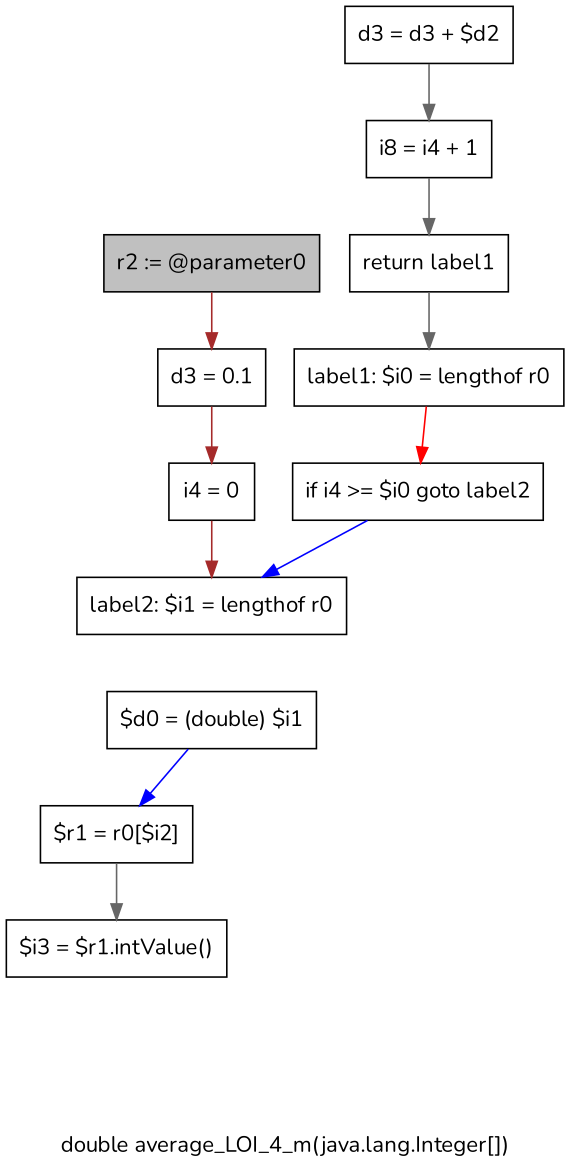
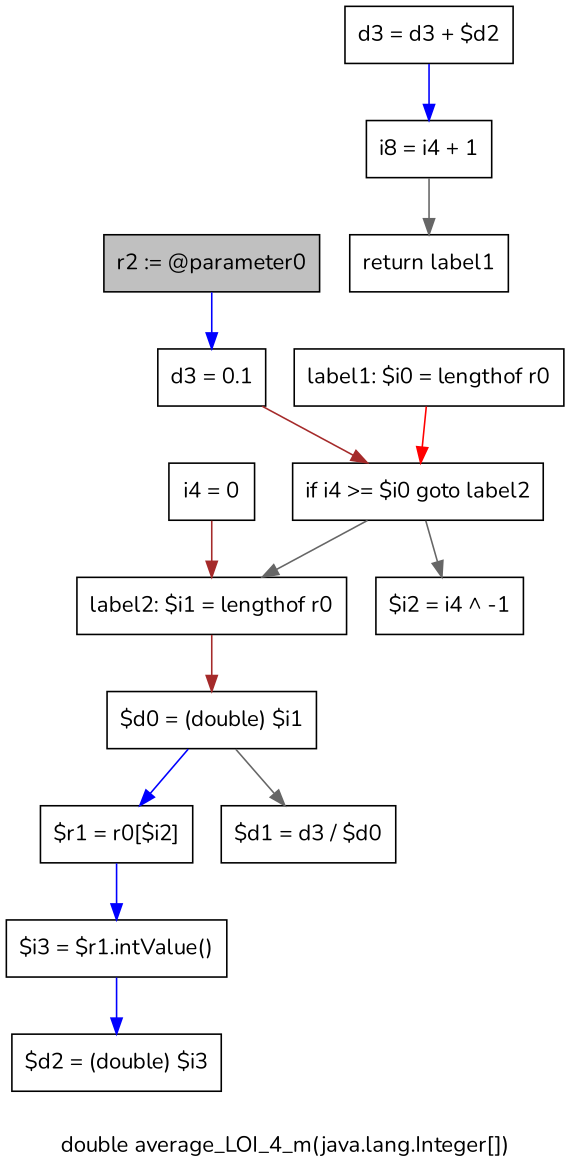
edge "d3 = d3 + $d2" -> "i8 = i4 + 1": color gray40 -> blue
edge "r2 := @parameter0" -> "d3 = 0.1": color brown -> blue
edge "return label1" -> "label1: $i0 = lengthof r0": removed
edge "d3 = 0.1" -> "i4 = 0": now "d3 = 0.1" -> "if i4 >= $i0 goto label2"
edge "if i4 >= $i0 goto label2" -> "label2: $i1 = lengthof r0": color blue -> gray40
node "$i2 = i4 ^ -1": added
edge "label2: $i1 = lengthof r0" -> "$d0 = (double) $i1": added
node "$d1 = d3 / $d0": added
edge "$r1 = r0[$i2]" -> "$i3 = $r1.intValue()": color gray40 -> blue
node "$d2 = (double) $i3": added
